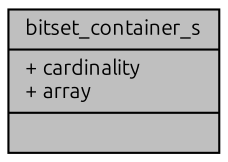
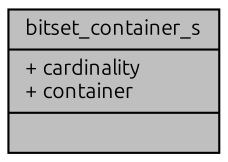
node "bitset_container_s": text "+ array" -> "+ container"
